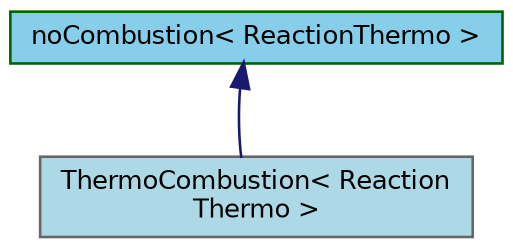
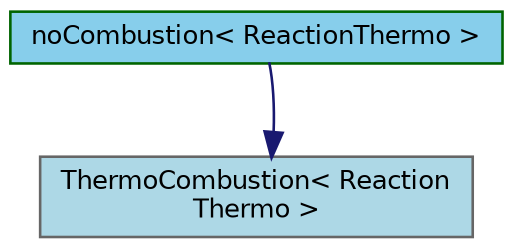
edge "ThermoCombustion< Reaction Thermo >" -> "noCombustion< ReactionThermo >": reversed
